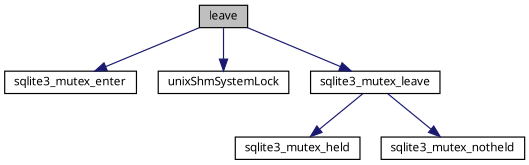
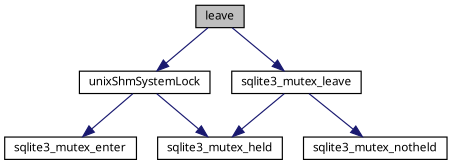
edge "leave" -> "sqlite3_mutex_enter": now "unixShmSystemLock" -> "sqlite3_mutex_enter"
edge "unixShmSystemLock" -> "sqlite3_mutex_held": added
